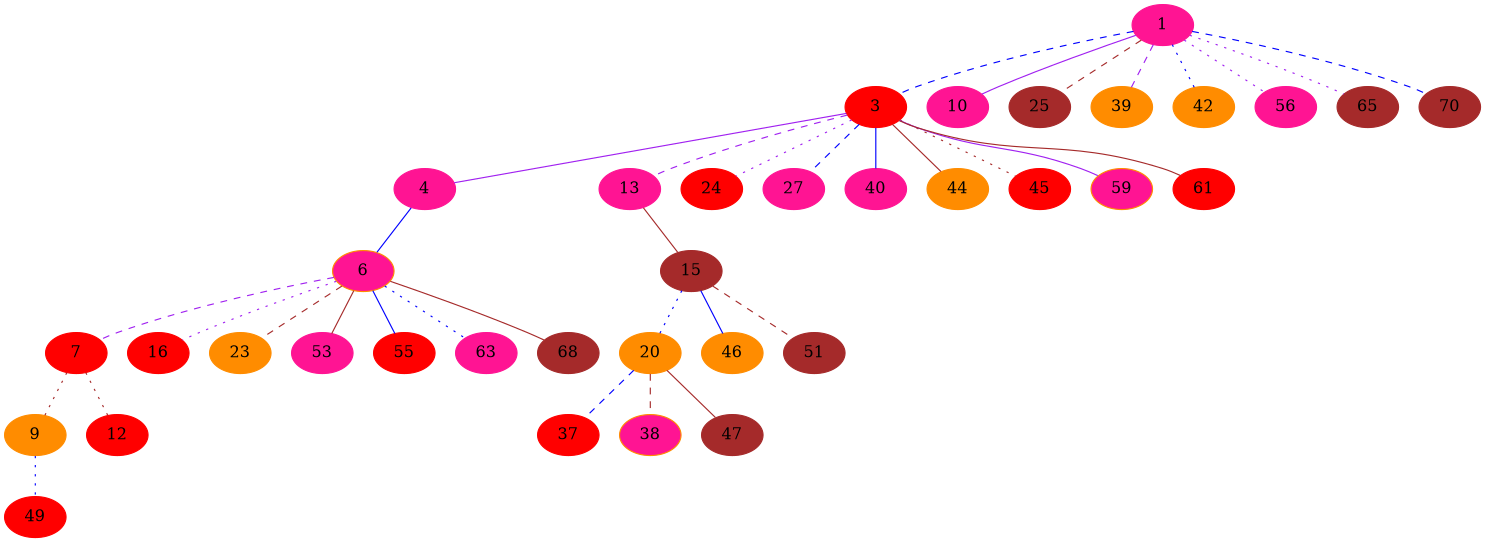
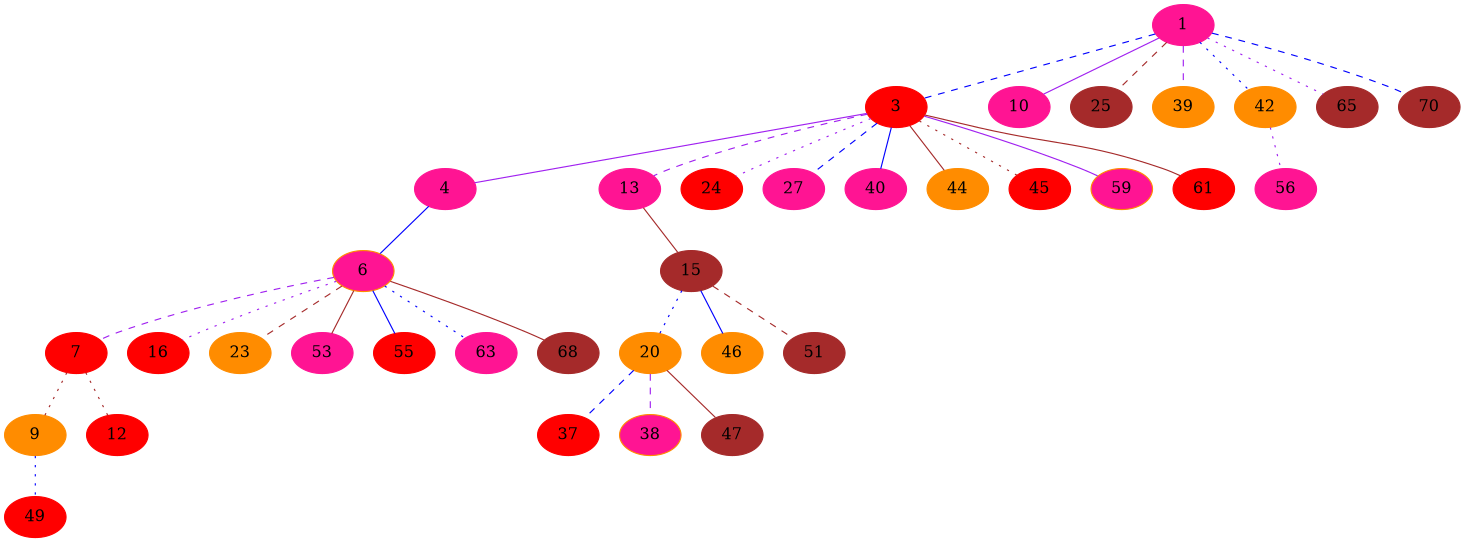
edge "1" -- "56": now "42" -- "56"
edge "20" -- "38": color brown -> purple
